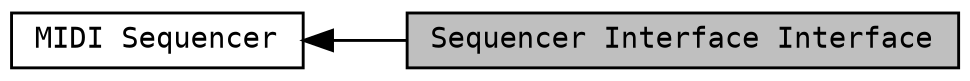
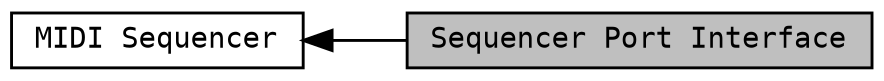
node "Sequencer Interface Interface": label "Sequencer Interface Interface" -> "Sequencer Port Interface"
